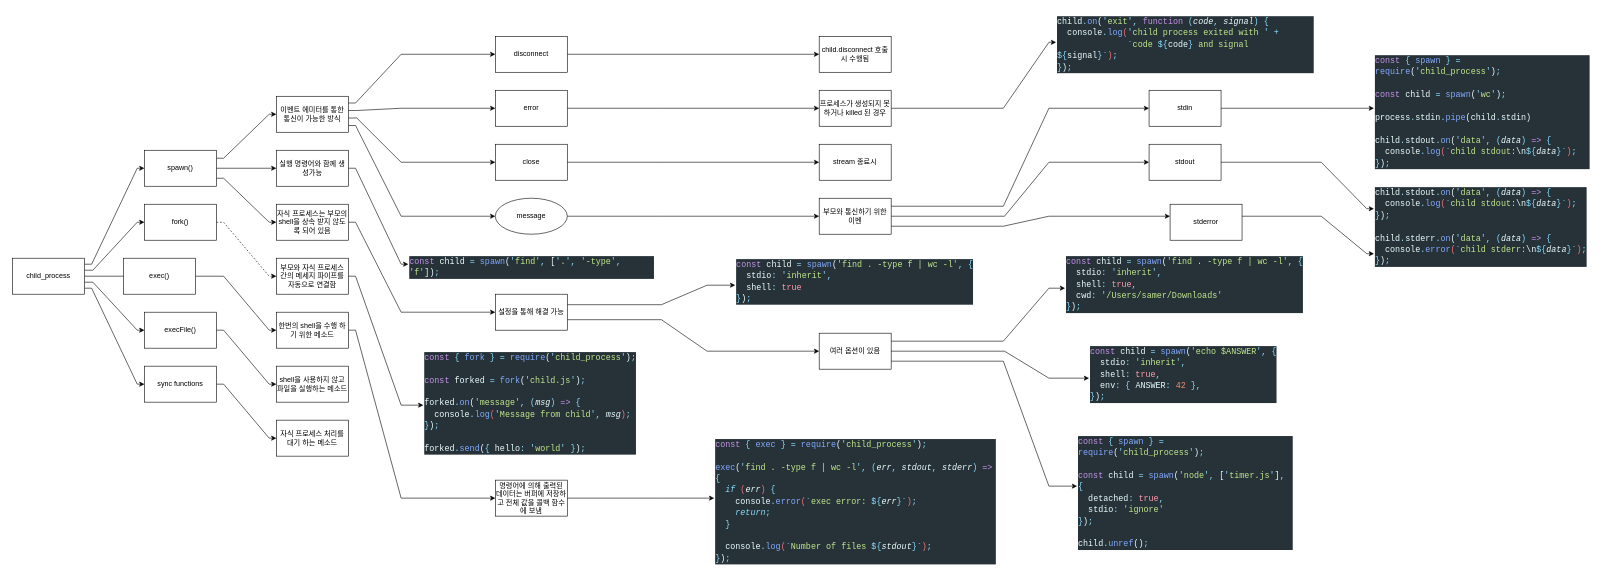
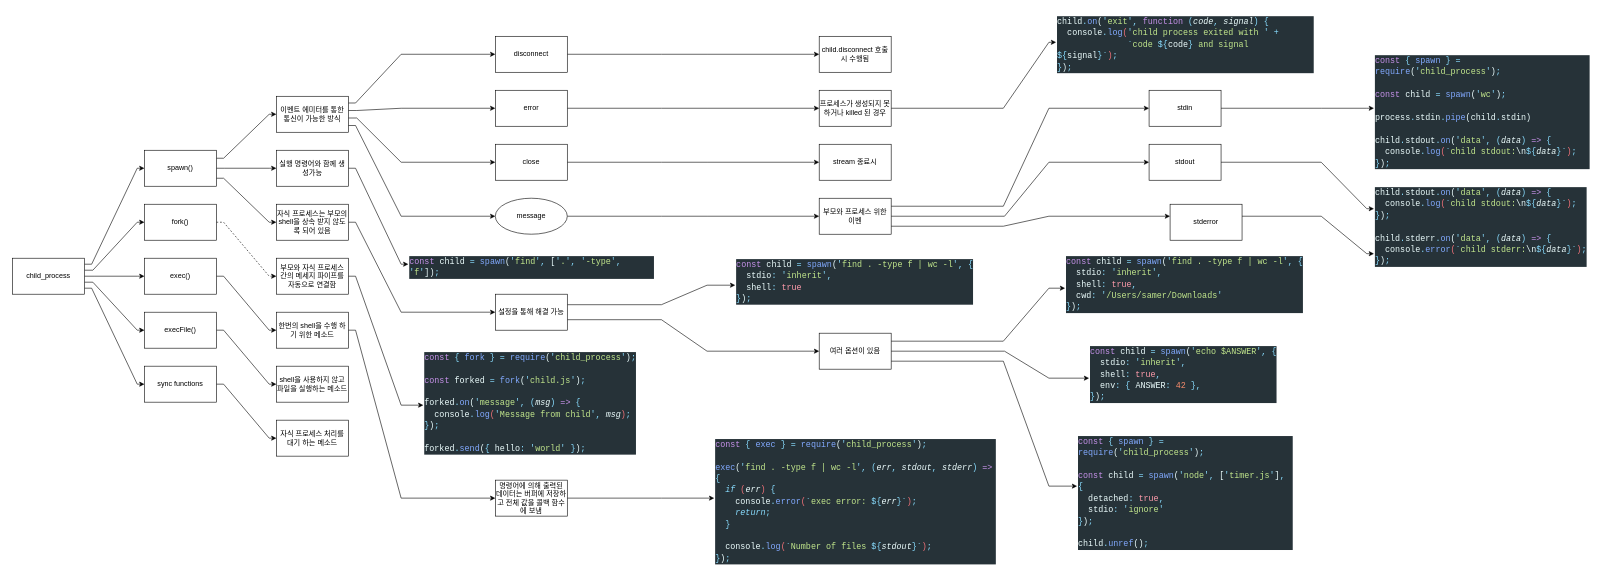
node "부모와 통신하기 위한 이벤": label "부모와 통신하기 위한 이벤" -> "부모와 프로세스 위한 이벤"
node "exec()": moved (159, 276) -> (180, 276)
